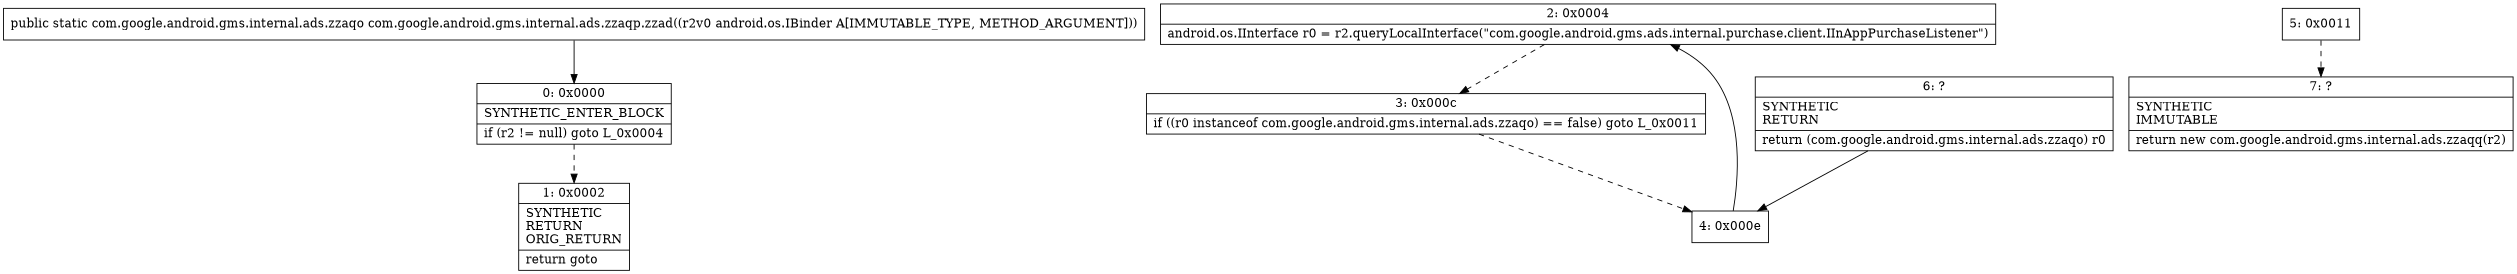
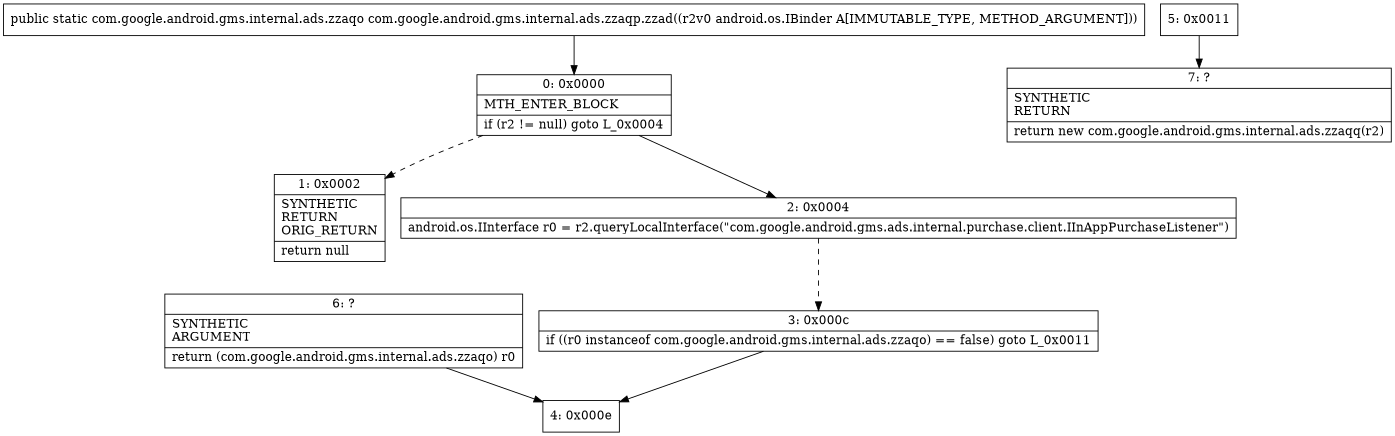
edge "5: 0x0011" -> "7: ?": style dashed -> solid
node "0: 0x0000": text "SYNTHETIC_ENTER_BLOCK" -> "MTH_ENTER_BLOCK"
edge "4: 0x000e" -> "2: 0x0004": now "0: 0x0000" -> "2: 0x0004"
node "6: ?": text "RETURN" -> "ARGUMENT"
node "7: ?": text "IMMUTABLE" -> "RETURN"
edge "3: 0x000c" -> "4: 0x000e": style dashed -> solid
node "1: 0x0002": text "return goto" -> "return null"
